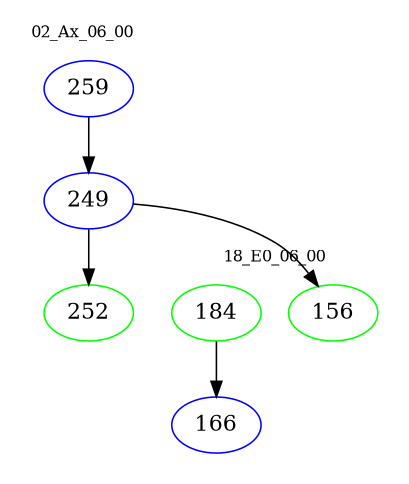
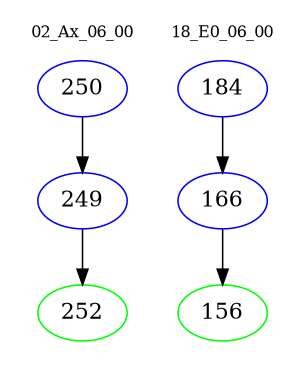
node "259": label "259" -> "250"
edge "249" -> "156": now "166" -> "156"
node "184": color green -> blue
